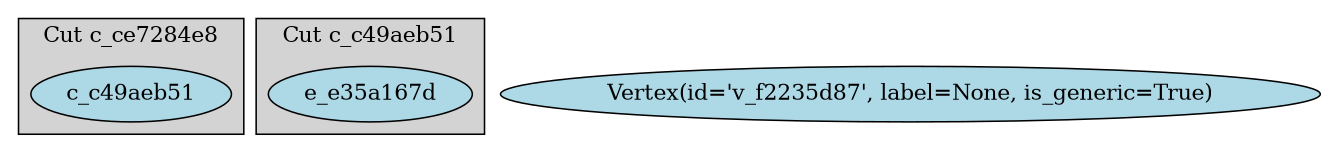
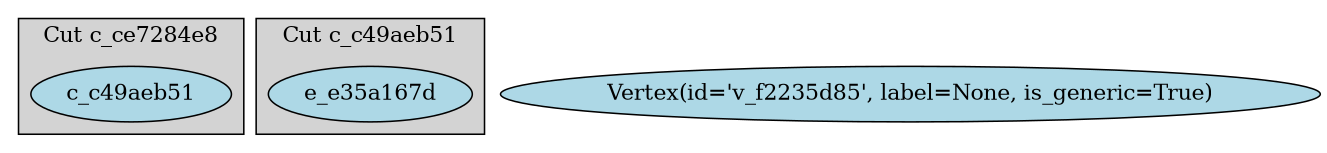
node "Vertex(id='v_f2235d87', label=None, is_generic=True)": label "Vertex(id='v_f2235d87', label=None, is_generic=True)" -> "Vertex(id='v_f2235d85', label=None, is_generic=True)"
